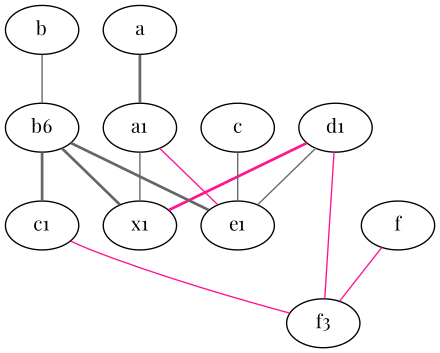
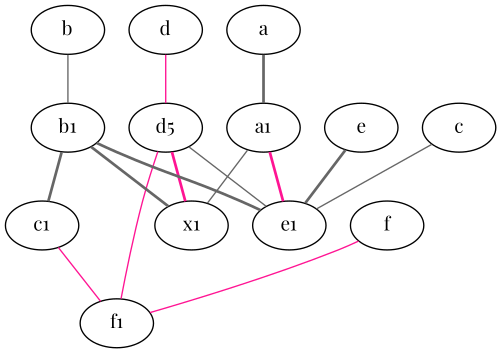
node "d": added
node "b6": label "b6" -> "b1"
node "d1": label "d1" -> "d5"
node "e": added
edge "a1" -- "e1": style solid -> bold
node "f3": label "f3" -> "f1"
